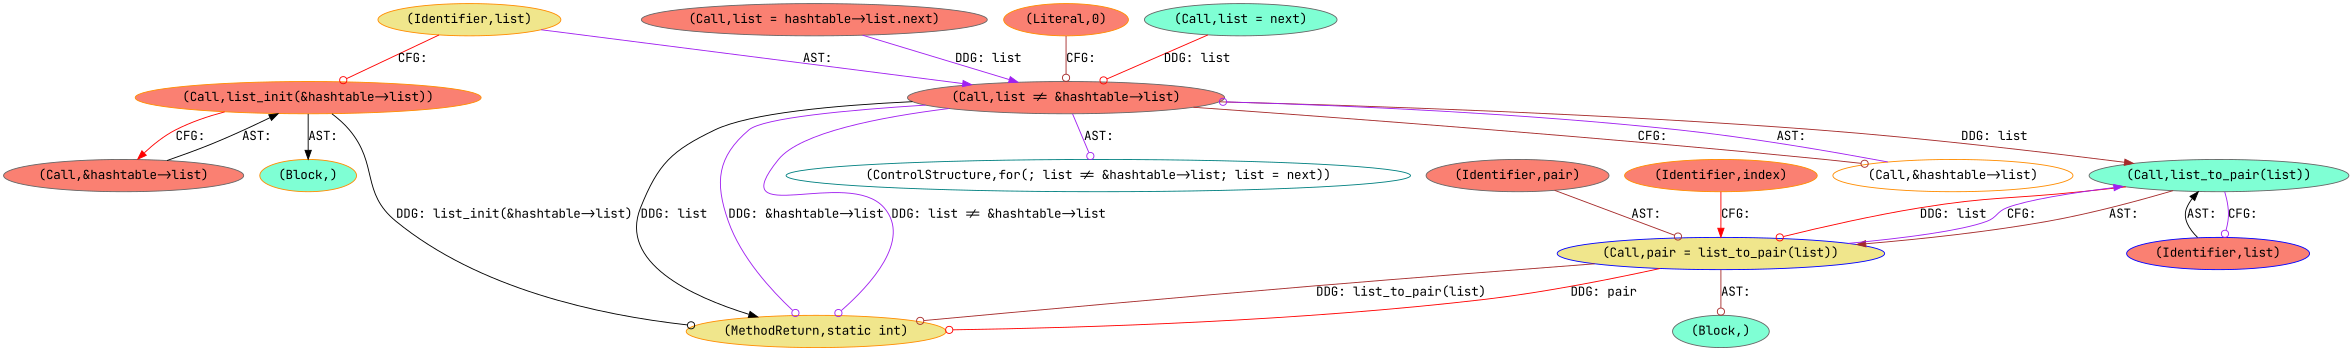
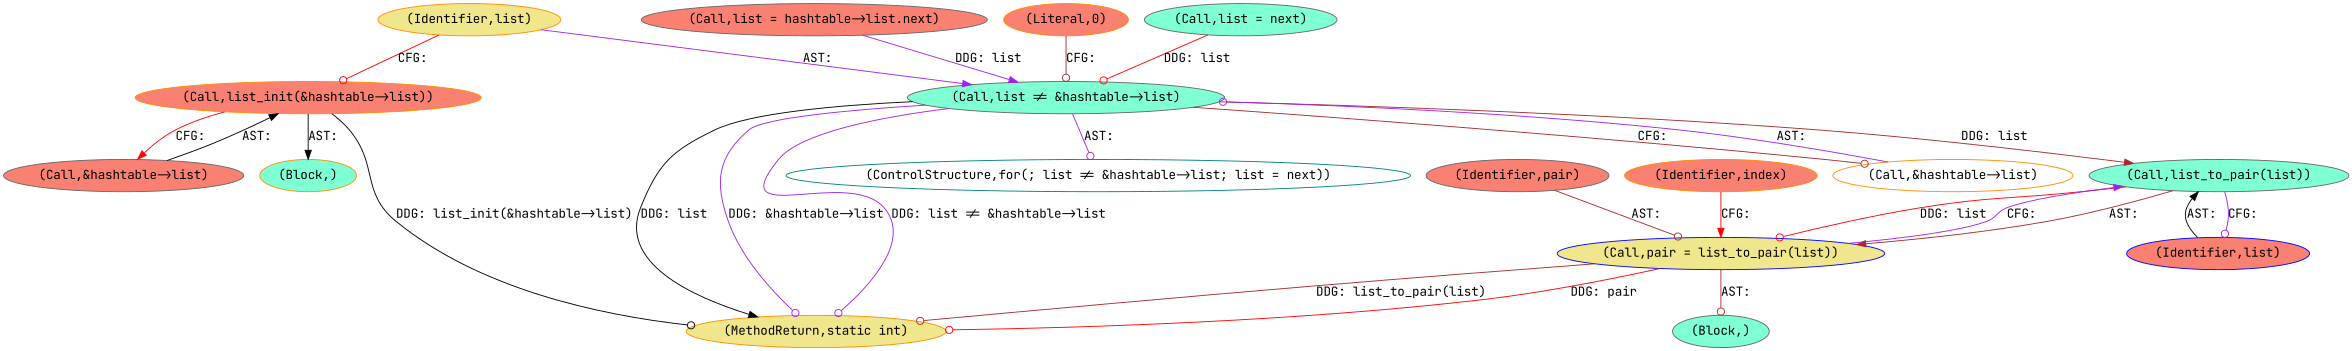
node "(Call,list != &hashtable->list)": fillcolor salmon -> aquamarine
